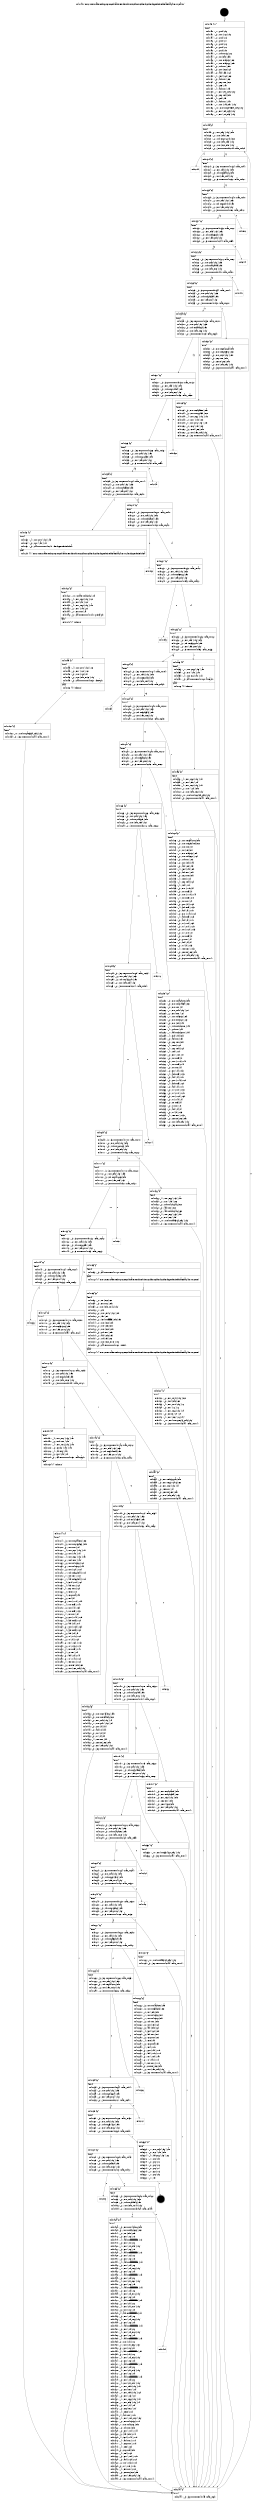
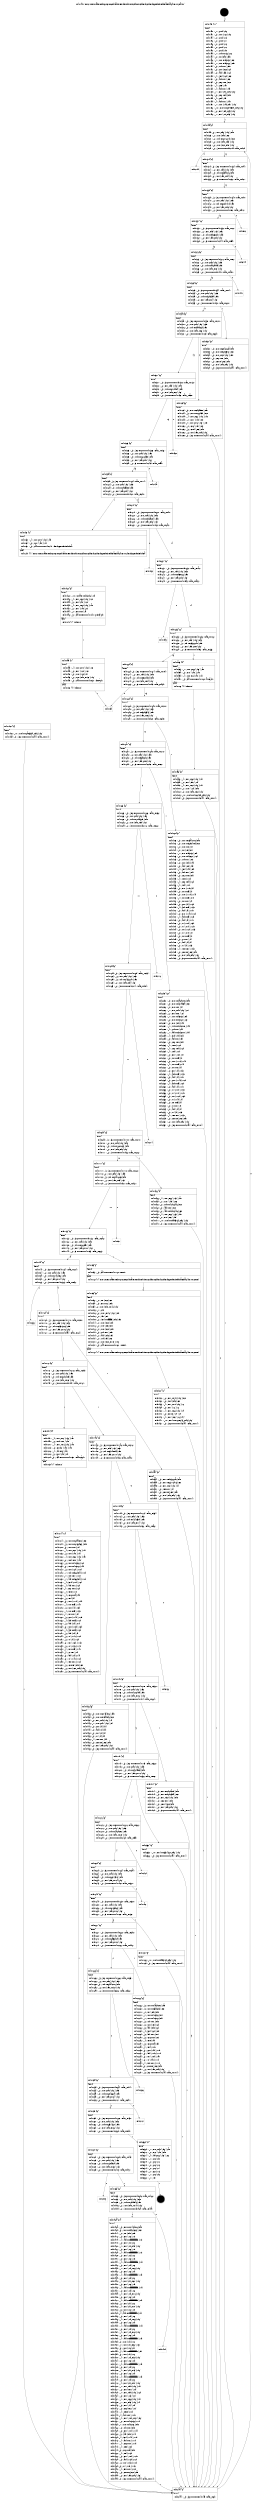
edge "0x401dab [21]" -> "0x401dc0 [15]": now "0x401dab [21]" -> "0x401dcf"
edge "0x401733 [28]" -> "0x40176b [28]": now "0x401733 [28]" -> "0x40174f [28]"
